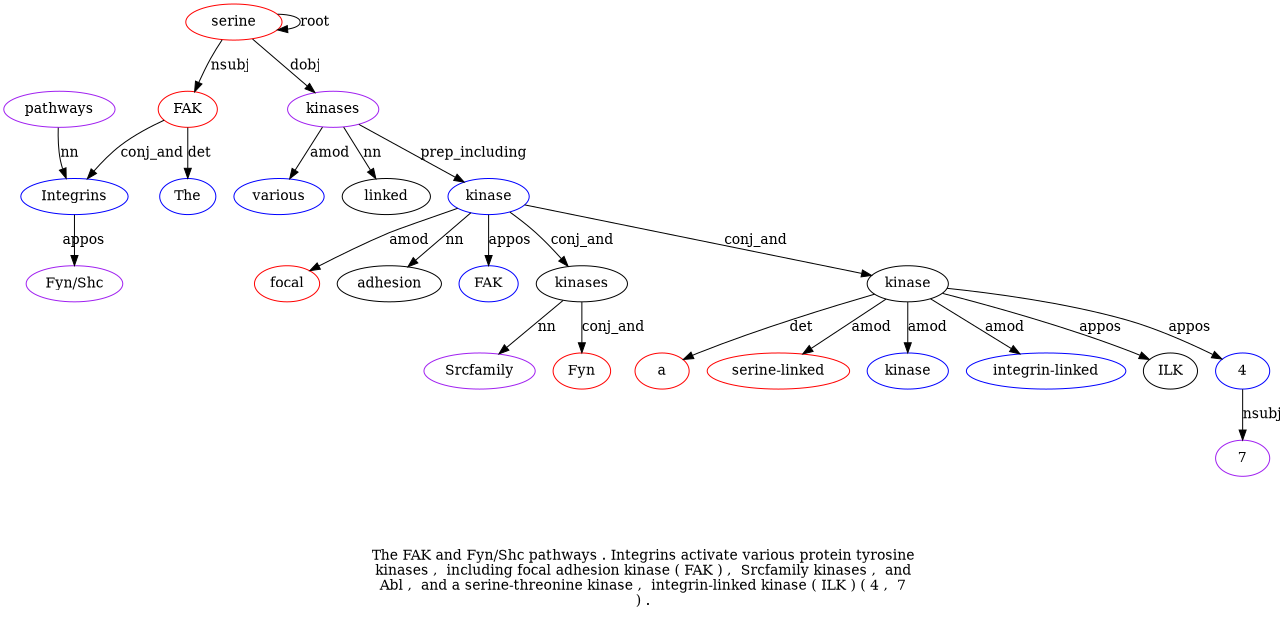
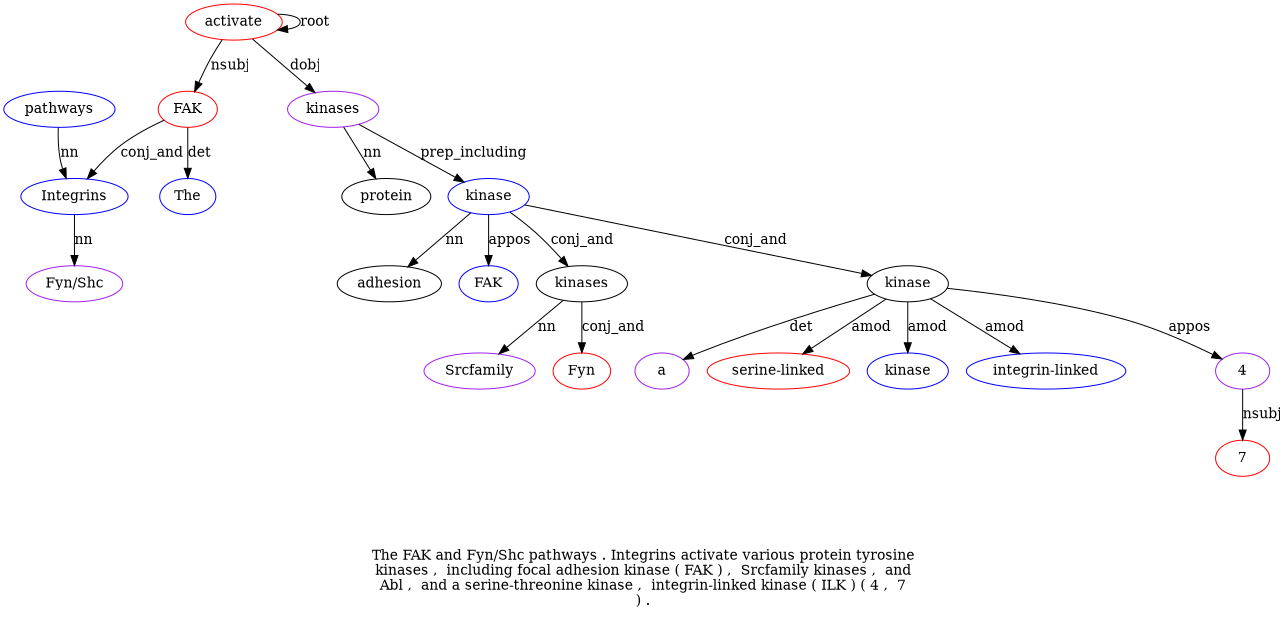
node "serine": label "serine" -> "activate"
node "pathways": color purple -> blue
node "various": removed
node "linked": label "linked" -> "protein"
edge "Integrins" -> "Fyn/Shc": label "appos" -> "nn"
node "focal": removed
node "a": color red -> purple
node "ILK": removed
node "4": color blue -> purple
node "7": color purple -> red
